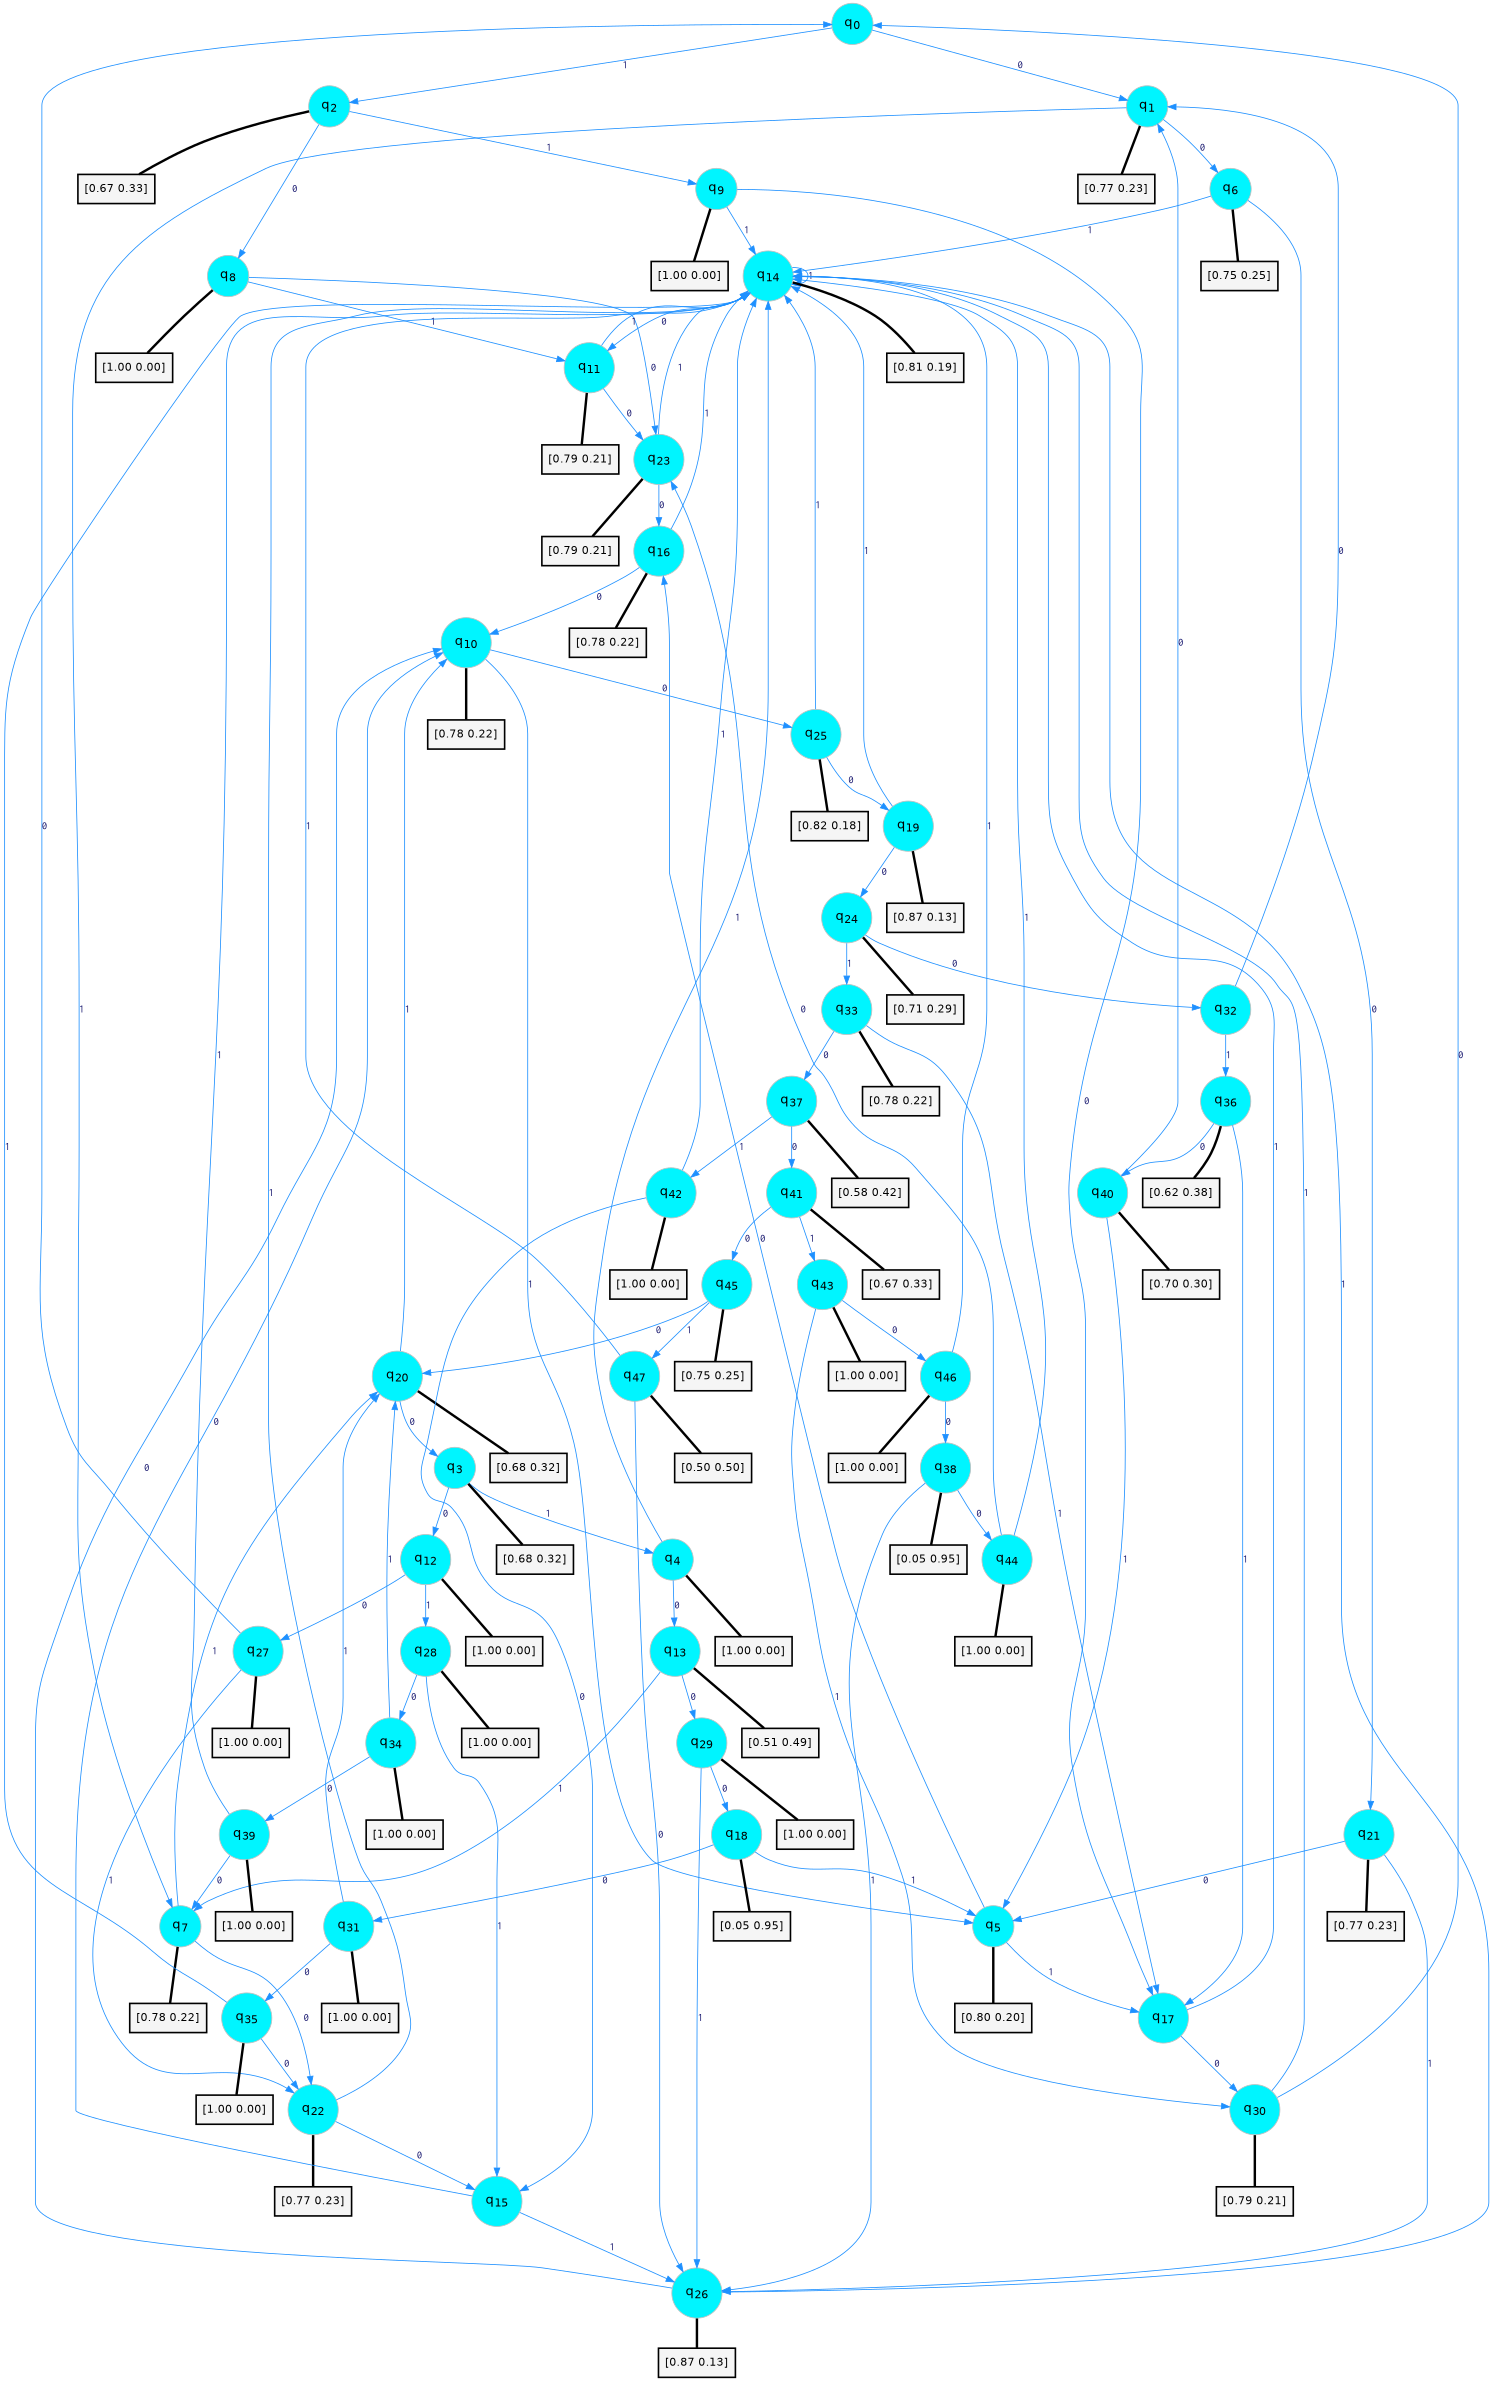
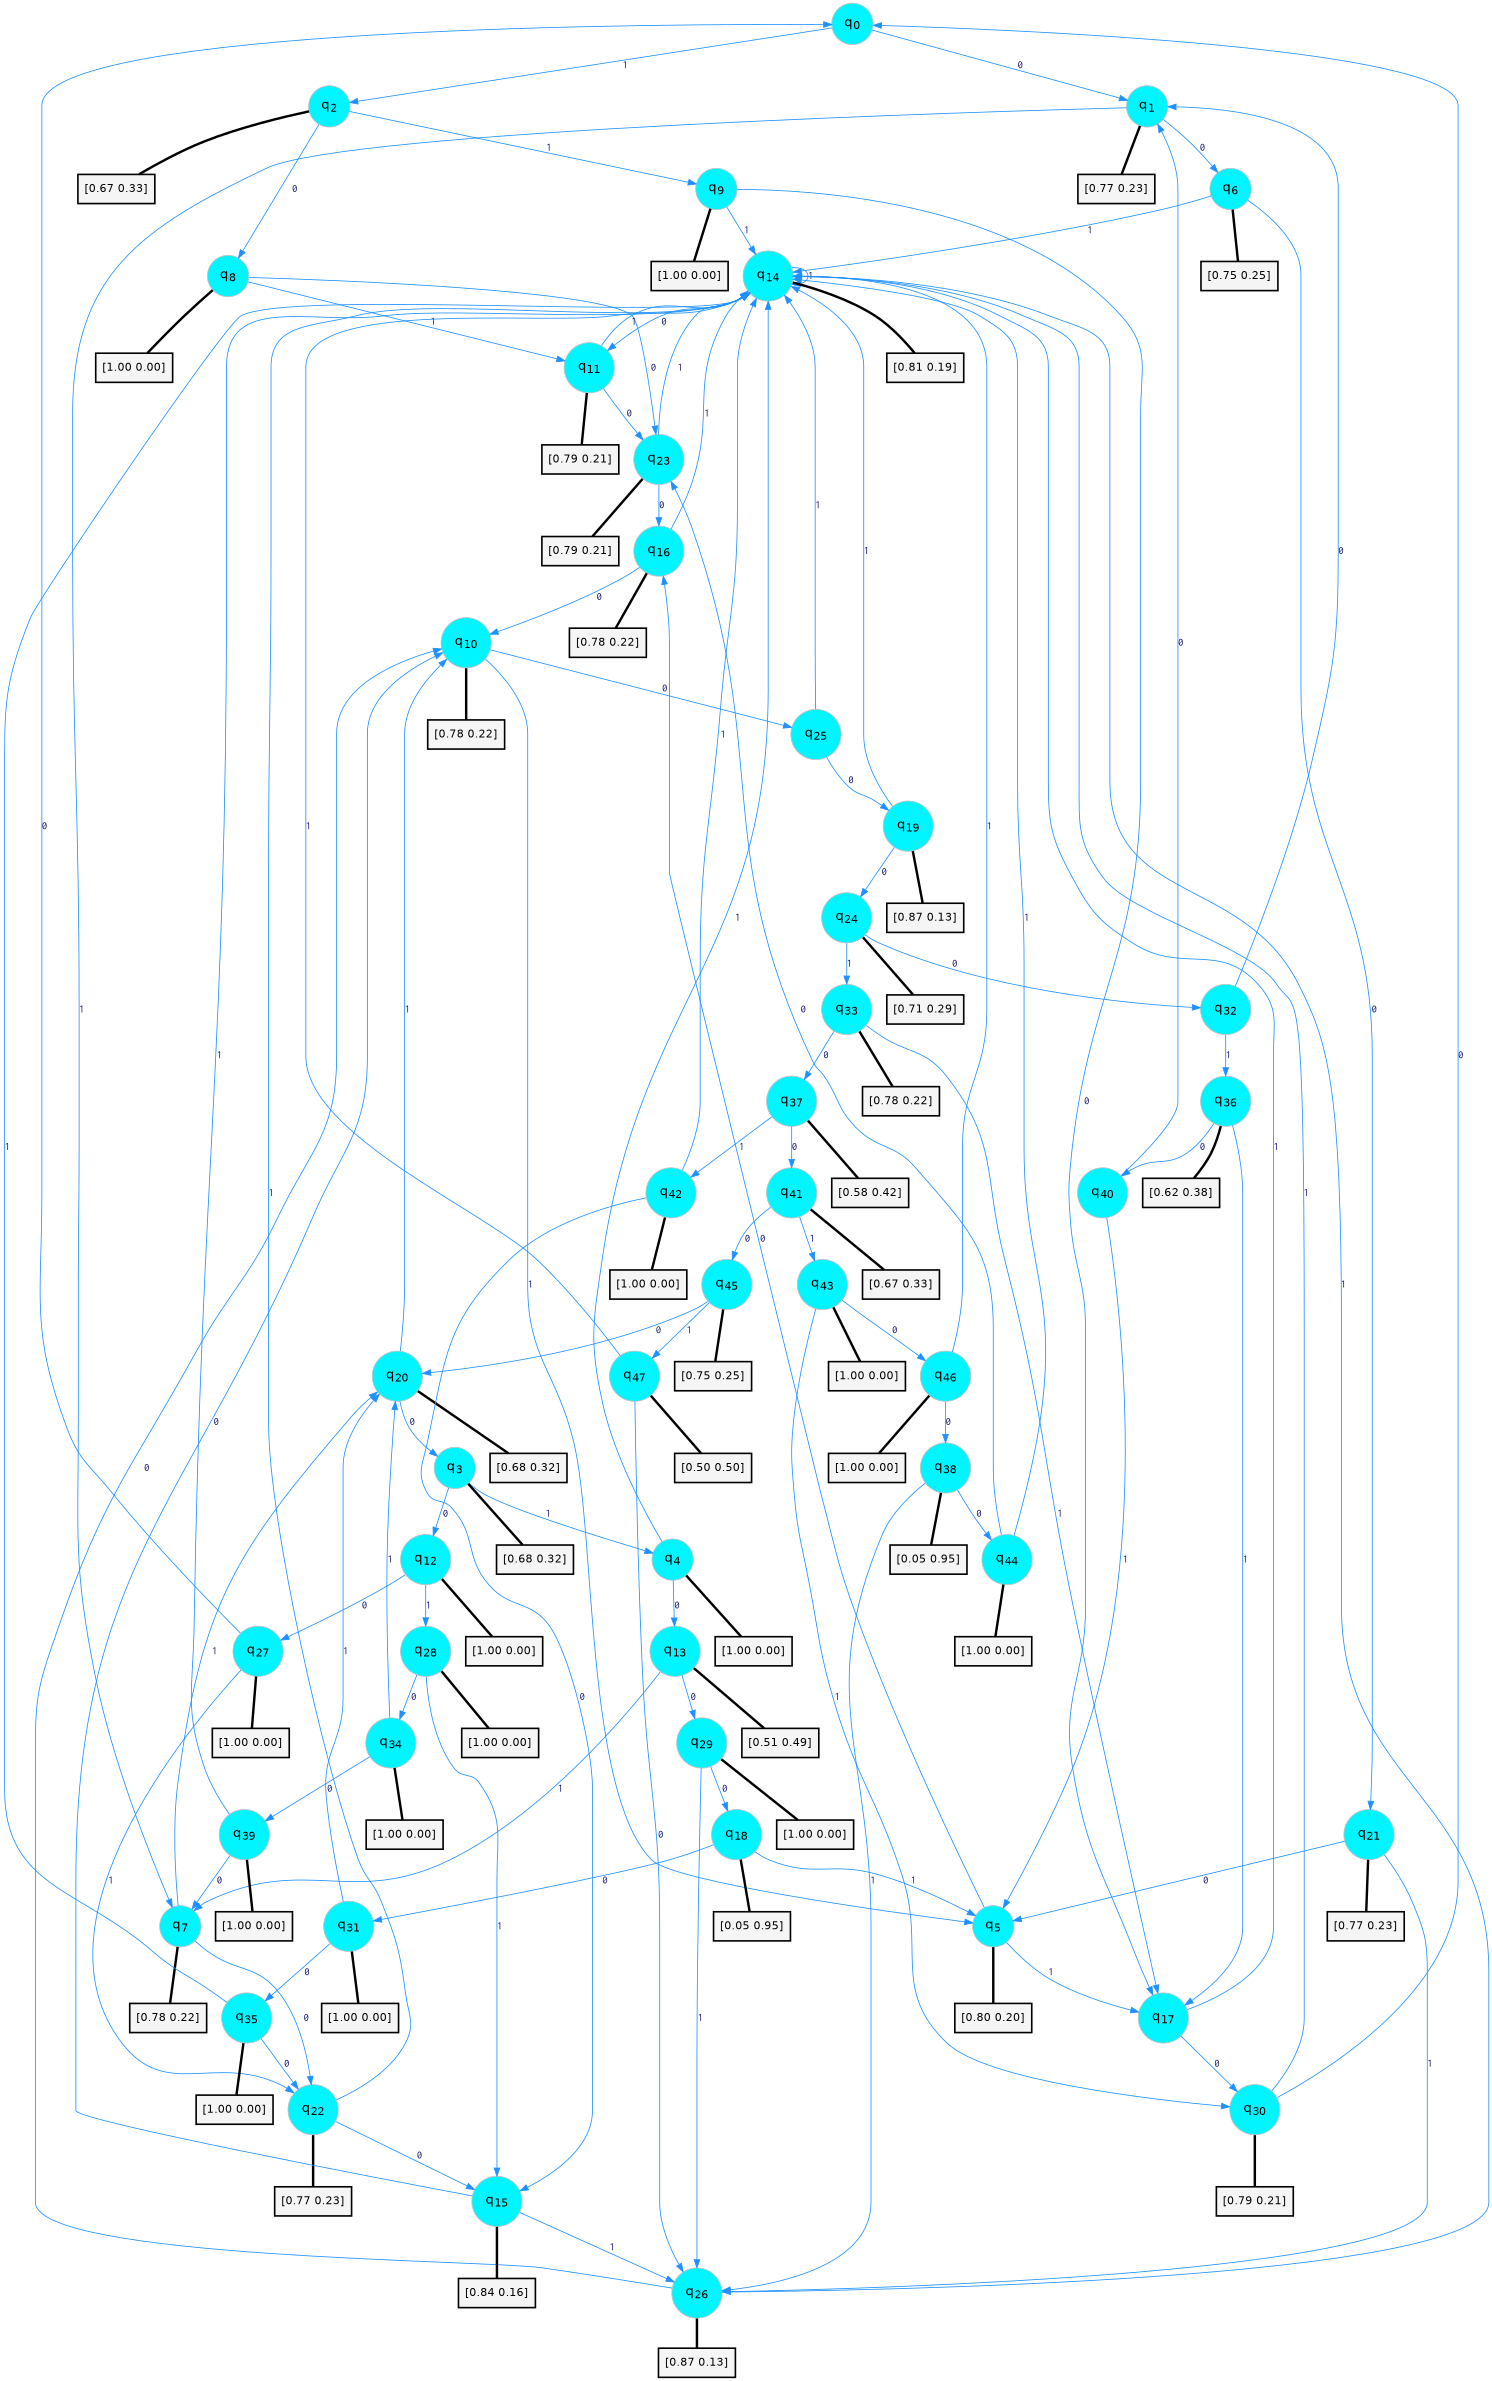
node "[0.82 0.18]": removed
node "[0.70 0.30]": removed
node "[0.84 0.16]": added
